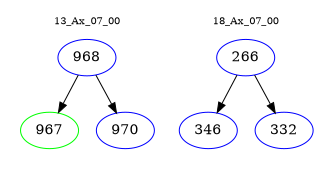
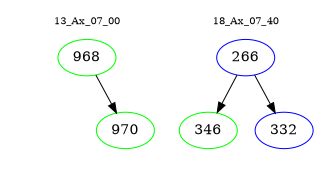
cluster "18_Ax_07_00": label "18_Ax_07_00" -> "18_Ax_07_40"
node "968": color blue -> green
node "967": removed
node "970": color blue -> green
node "346": color blue -> green
